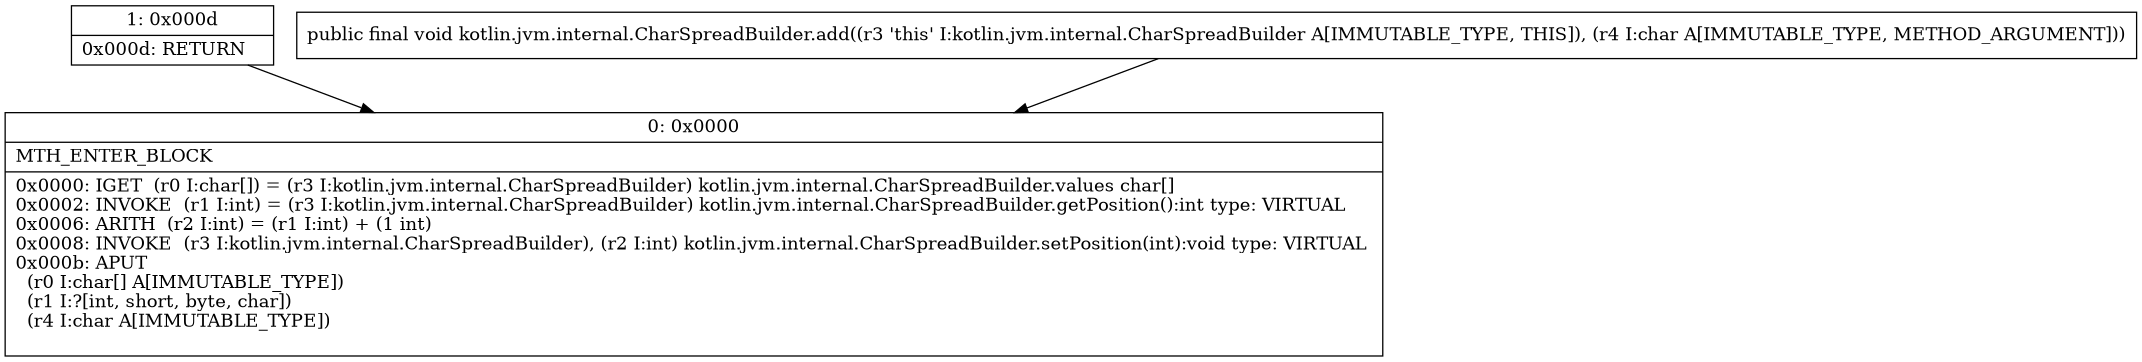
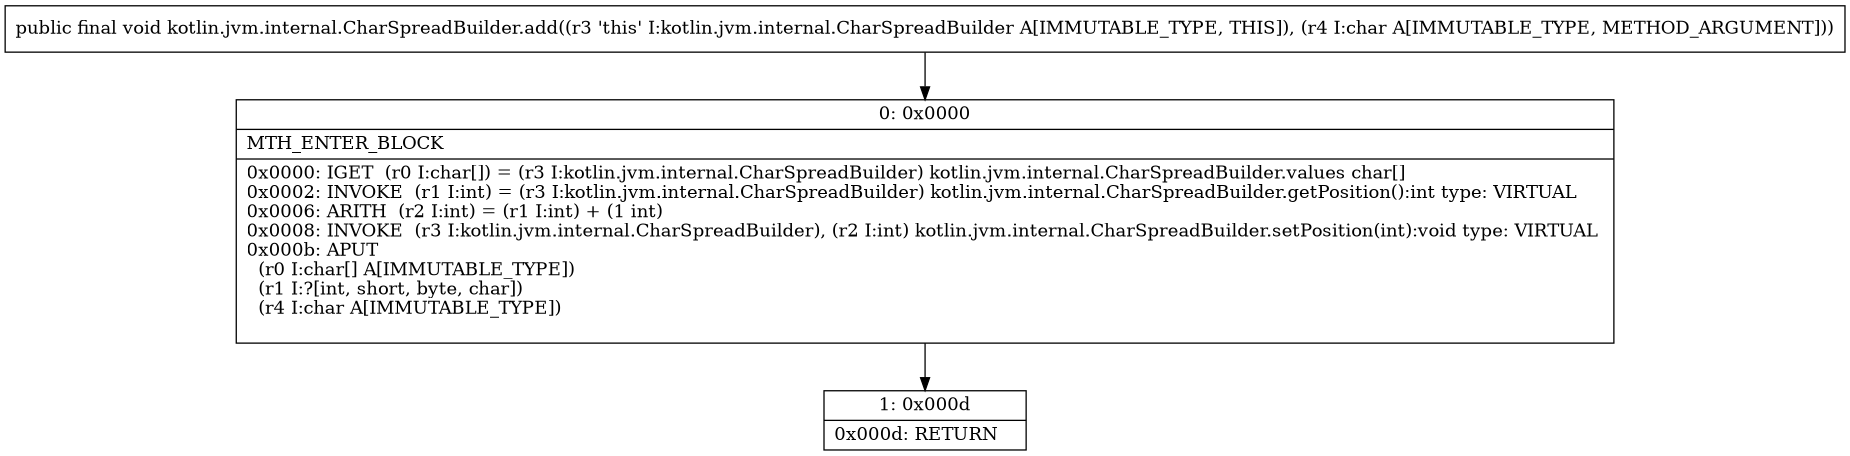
edge "1: 0x000d" -> "0: 0x0000": reversed
